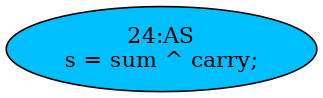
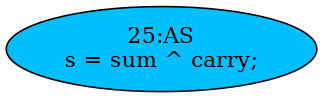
node "24:AS s = sum ^ carry;": label "24:AS s = sum ^ carry;" -> "25:AS s = sum ^ carry;"
